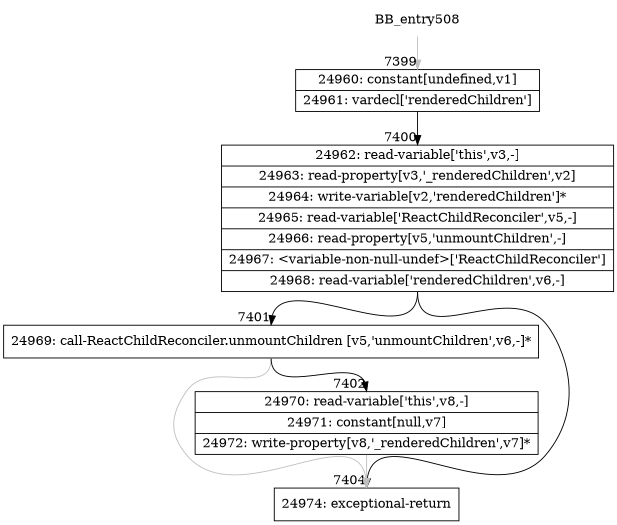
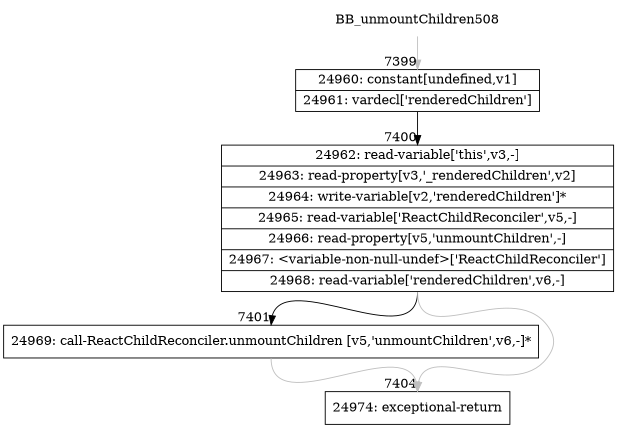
node "BB_entry508": label "BB_entry508" -> "BB_unmountChildren508"
edge "24962: read-variable['this',v3,-]" -> "24974: exceptional-return": color black -> gray
node "24970: read-variable['this',v8,-]": removed
